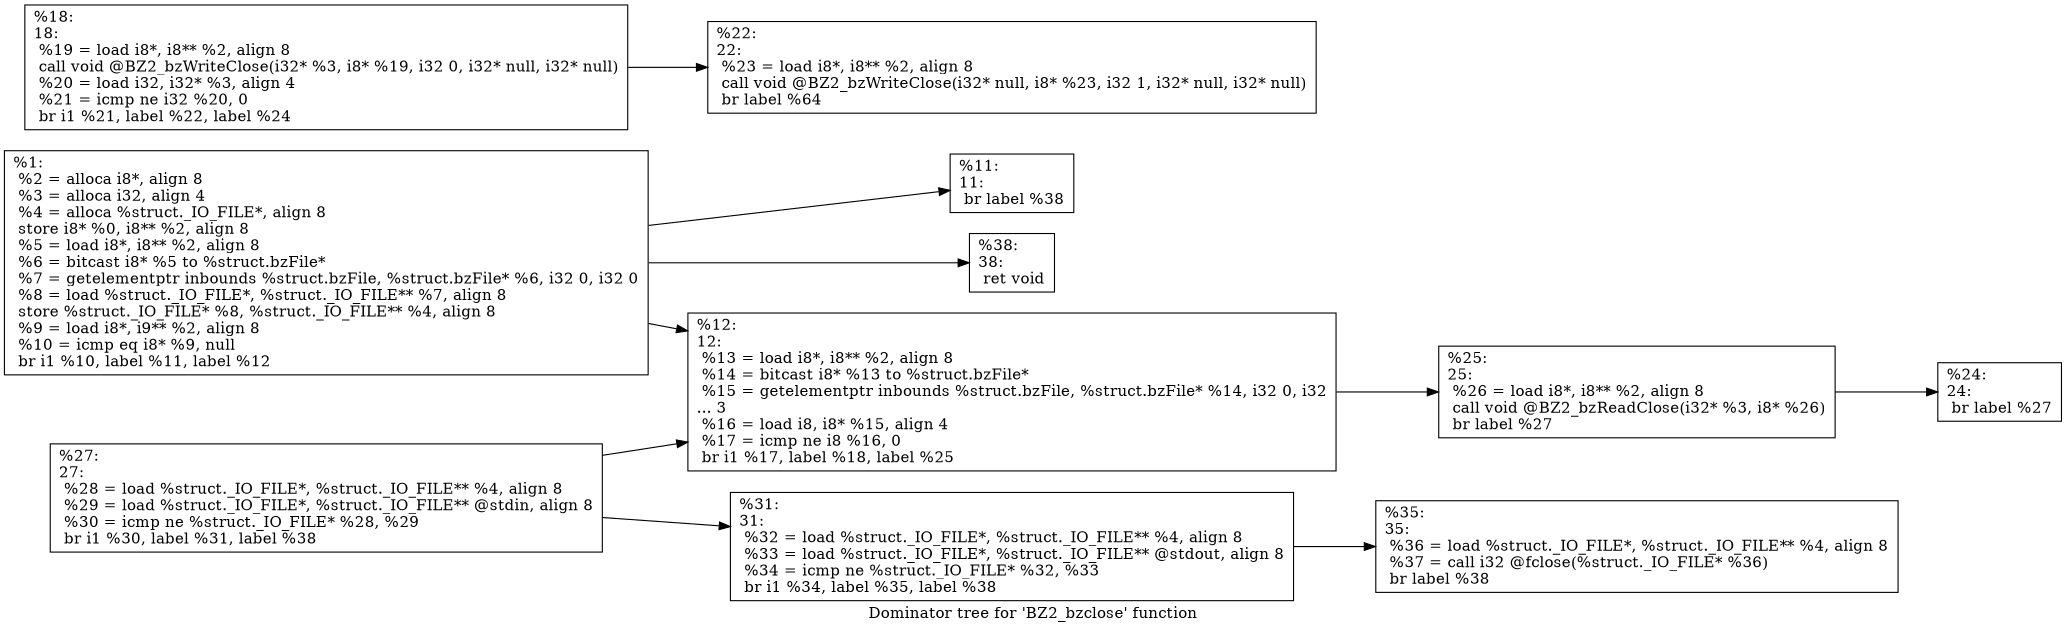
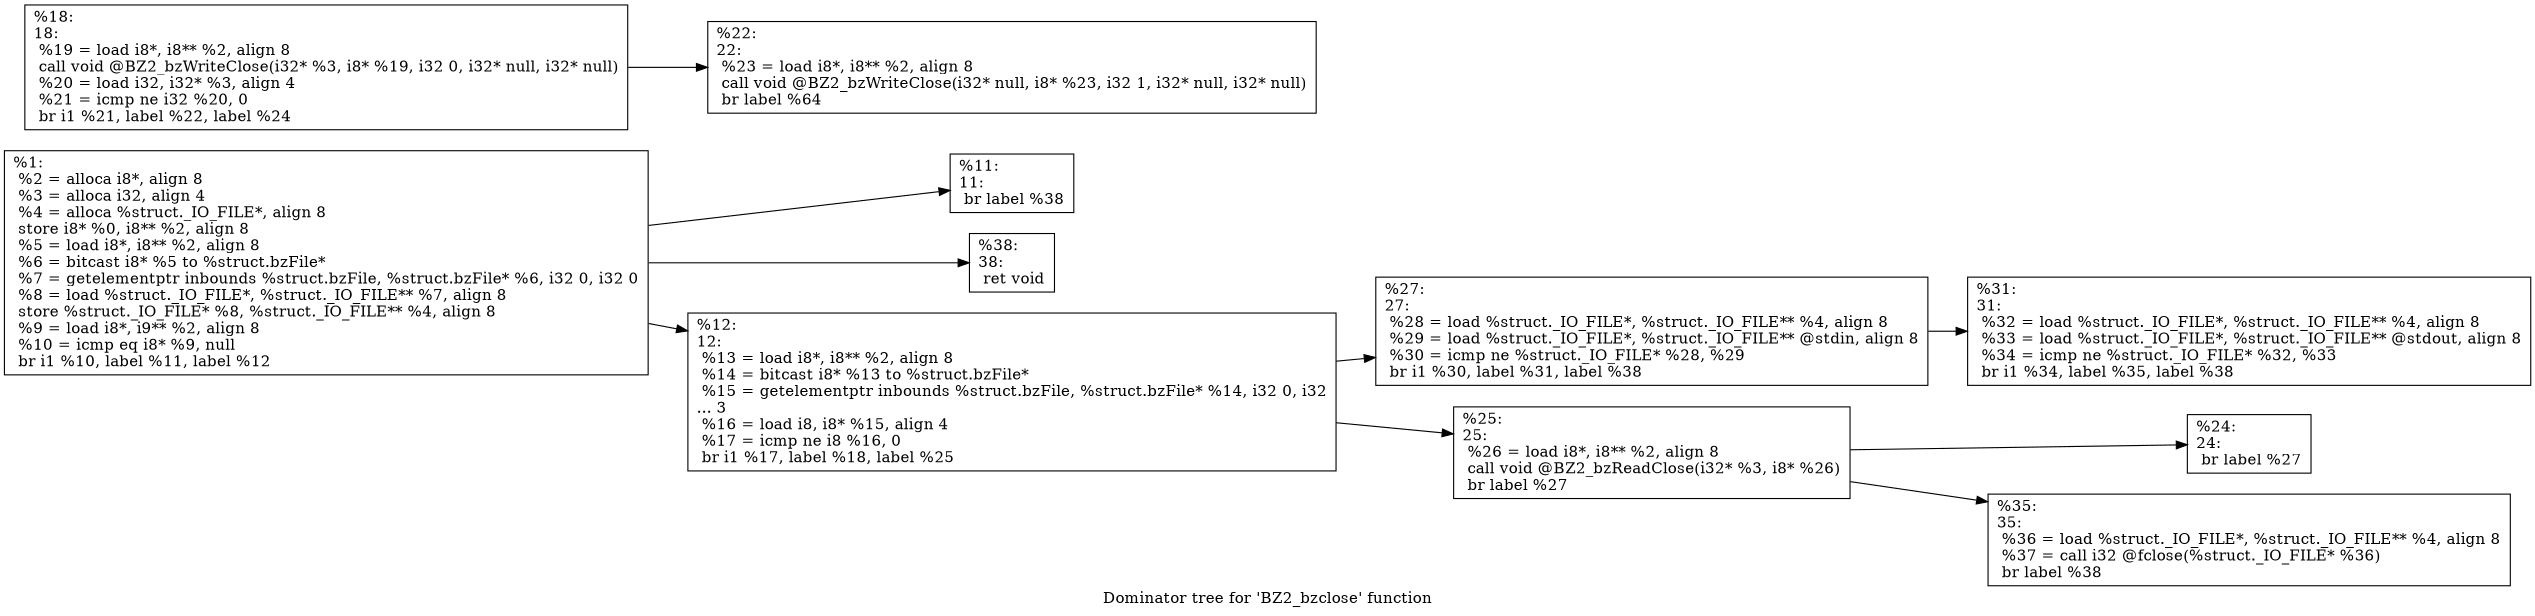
edge "%27:" -> "%12:": reversed
edge "%31:" -> "%35:": now "%25:" -> "%35:"
